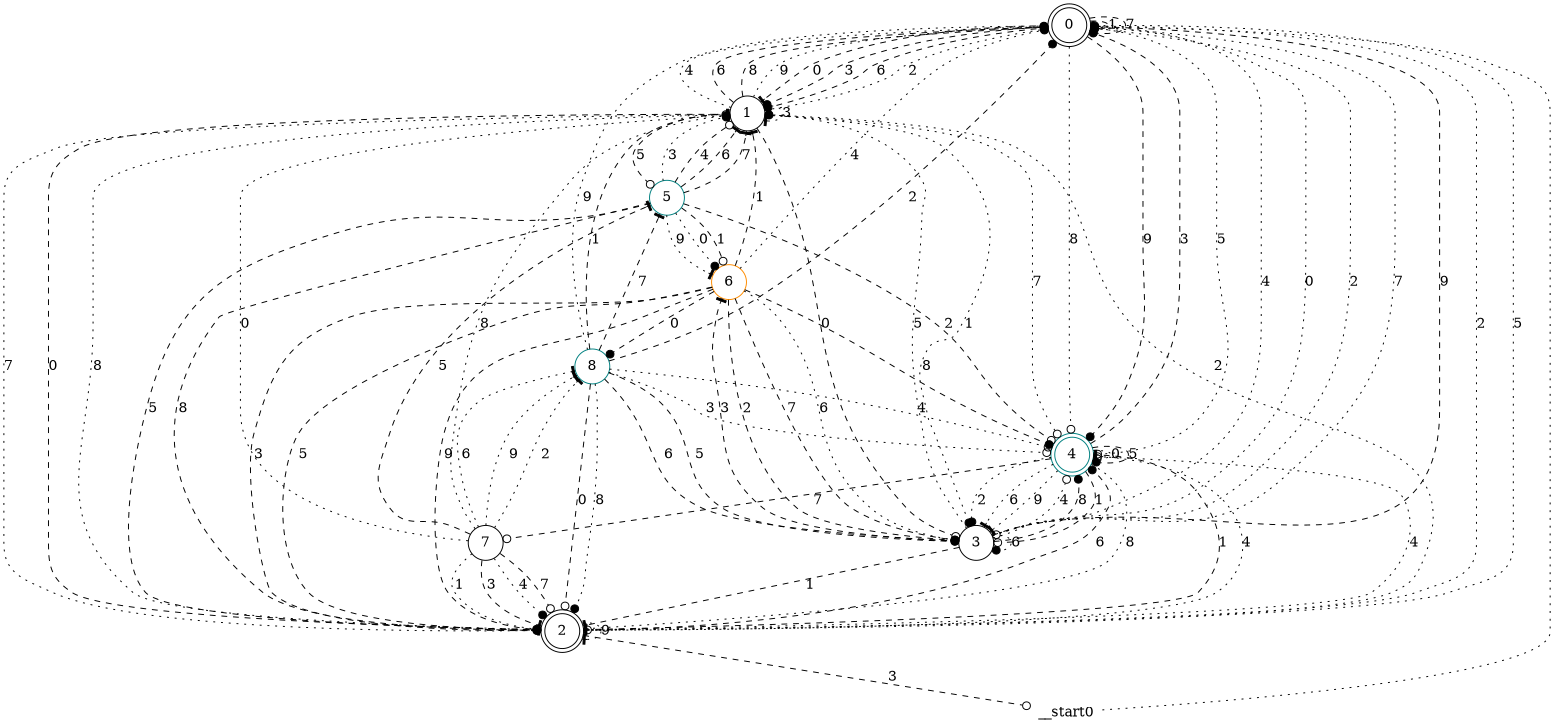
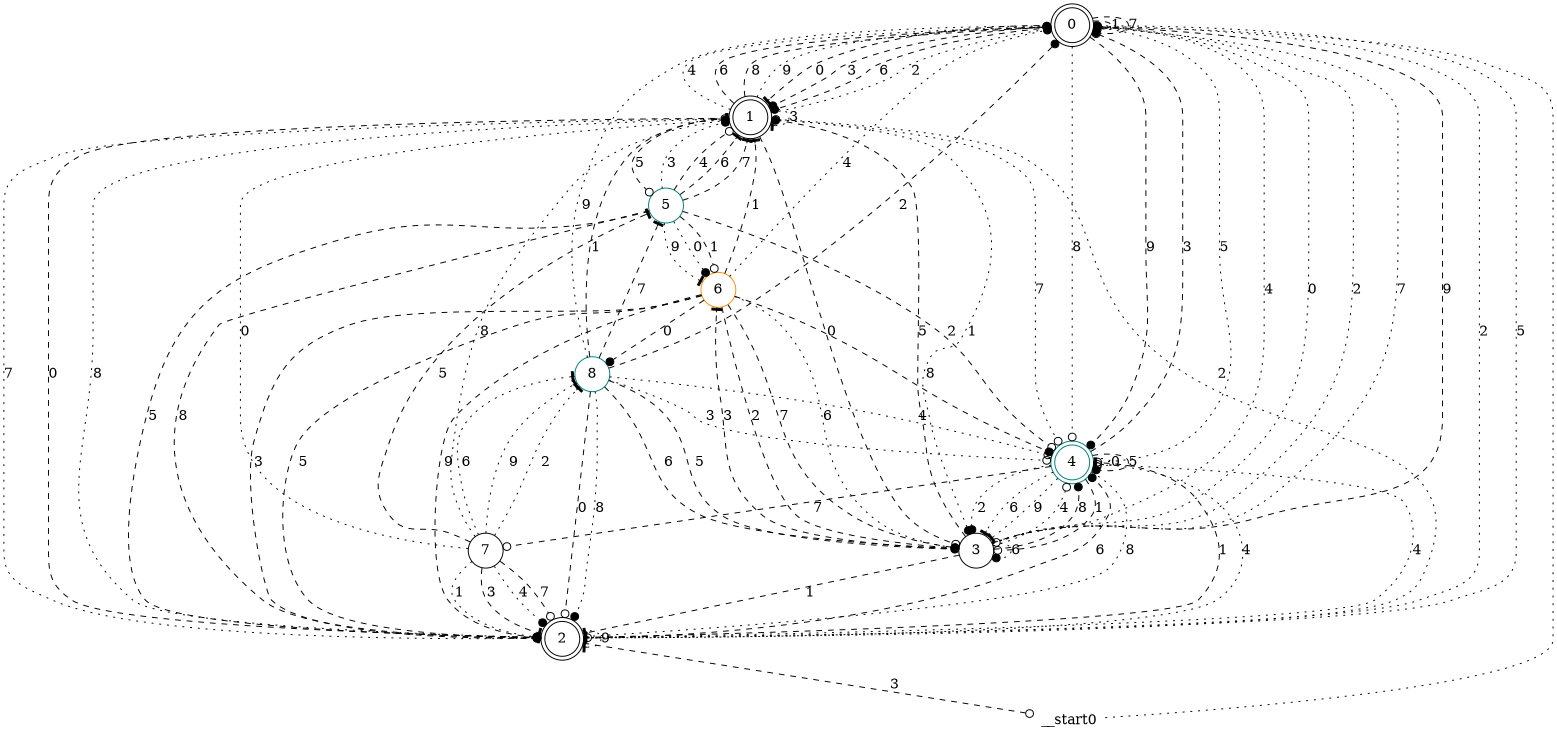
node "1": shape circle -> doublecircle
edge "3" -> "1": style dotted -> dashed
